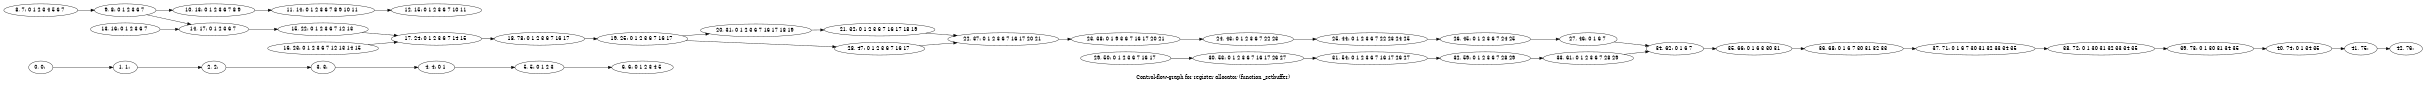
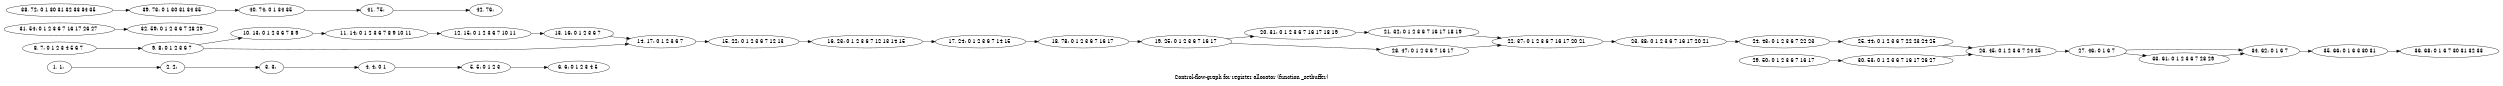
edge "15, 22: 0 1 2 3 6 7 12 13" -> "17, 24: 0 1 2 3 6 7 14 15": now "15, 22: 0 1 2 3 6 7 12 13" -> "16, 23: 0 1 2 3 6 7 12 13 14 15"
edge "12, 15: 0 1 2 3 6 7 10 11" -> "13, 16: 0 1 2 3 6 7": added
node "23, 38: 0 1 9 3 6 7 16 17 20 21": label "23, 38: 0 1 9 3 6 7 16 17 20 21" -> "23, 38: 0 1 2 3 6 7 16 17 20 21"
node "37, 71: 0 1 6 7 30 31 32 33 34 35": removed
edge "30, 53: 0 1 2 3 6 7 16 17 26 27" -> "31, 54: 0 1 2 3 6 7 16 17 26 27": now "30, 53: 0 1 2 3 6 7 16 17 26 27" -> "26, 45: 0 1 2 3 6 7 24 25"
edge "32, 59: 0 1 2 3 6 7 28 29" -> "33, 61: 0 1 2 3 6 7 28 29": now "27, 46: 0 1 6 7" -> "33, 61: 0 1 2 3 6 7 28 29"
node "0, 0:": removed
